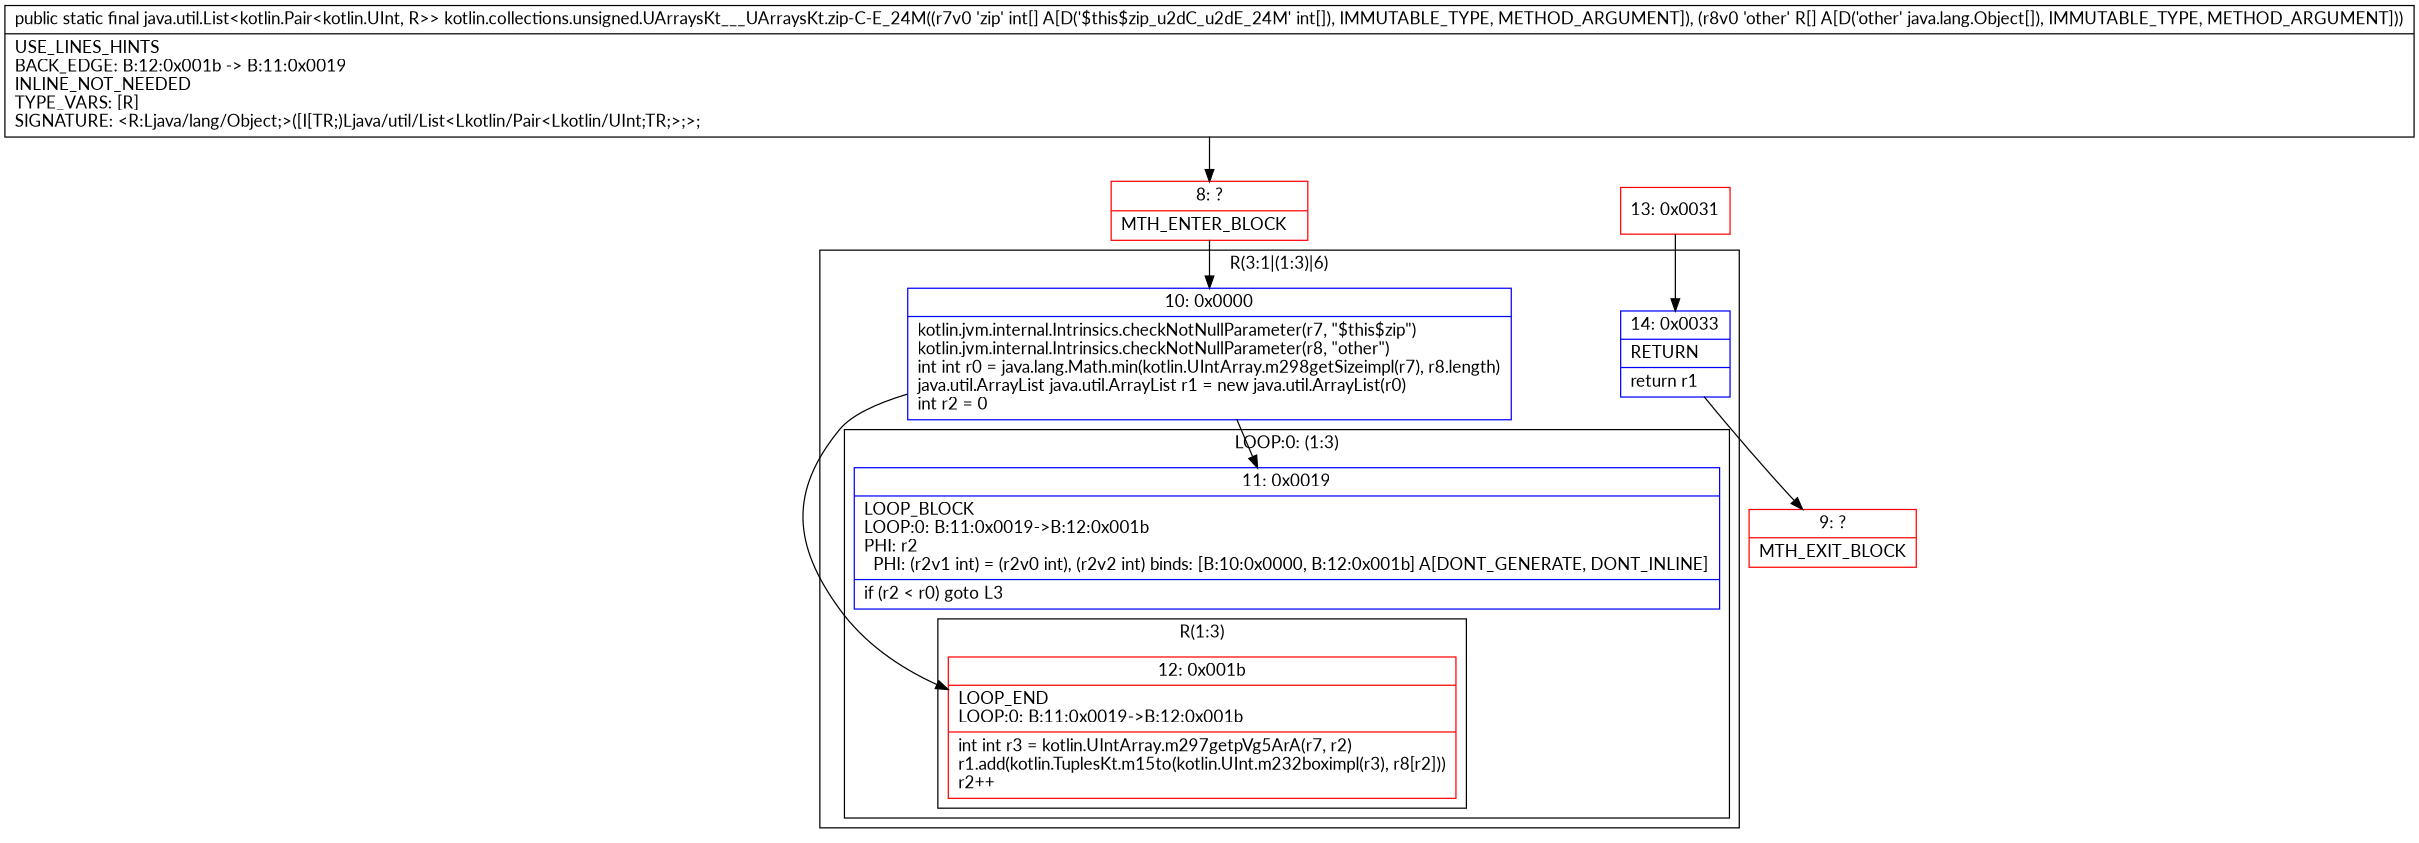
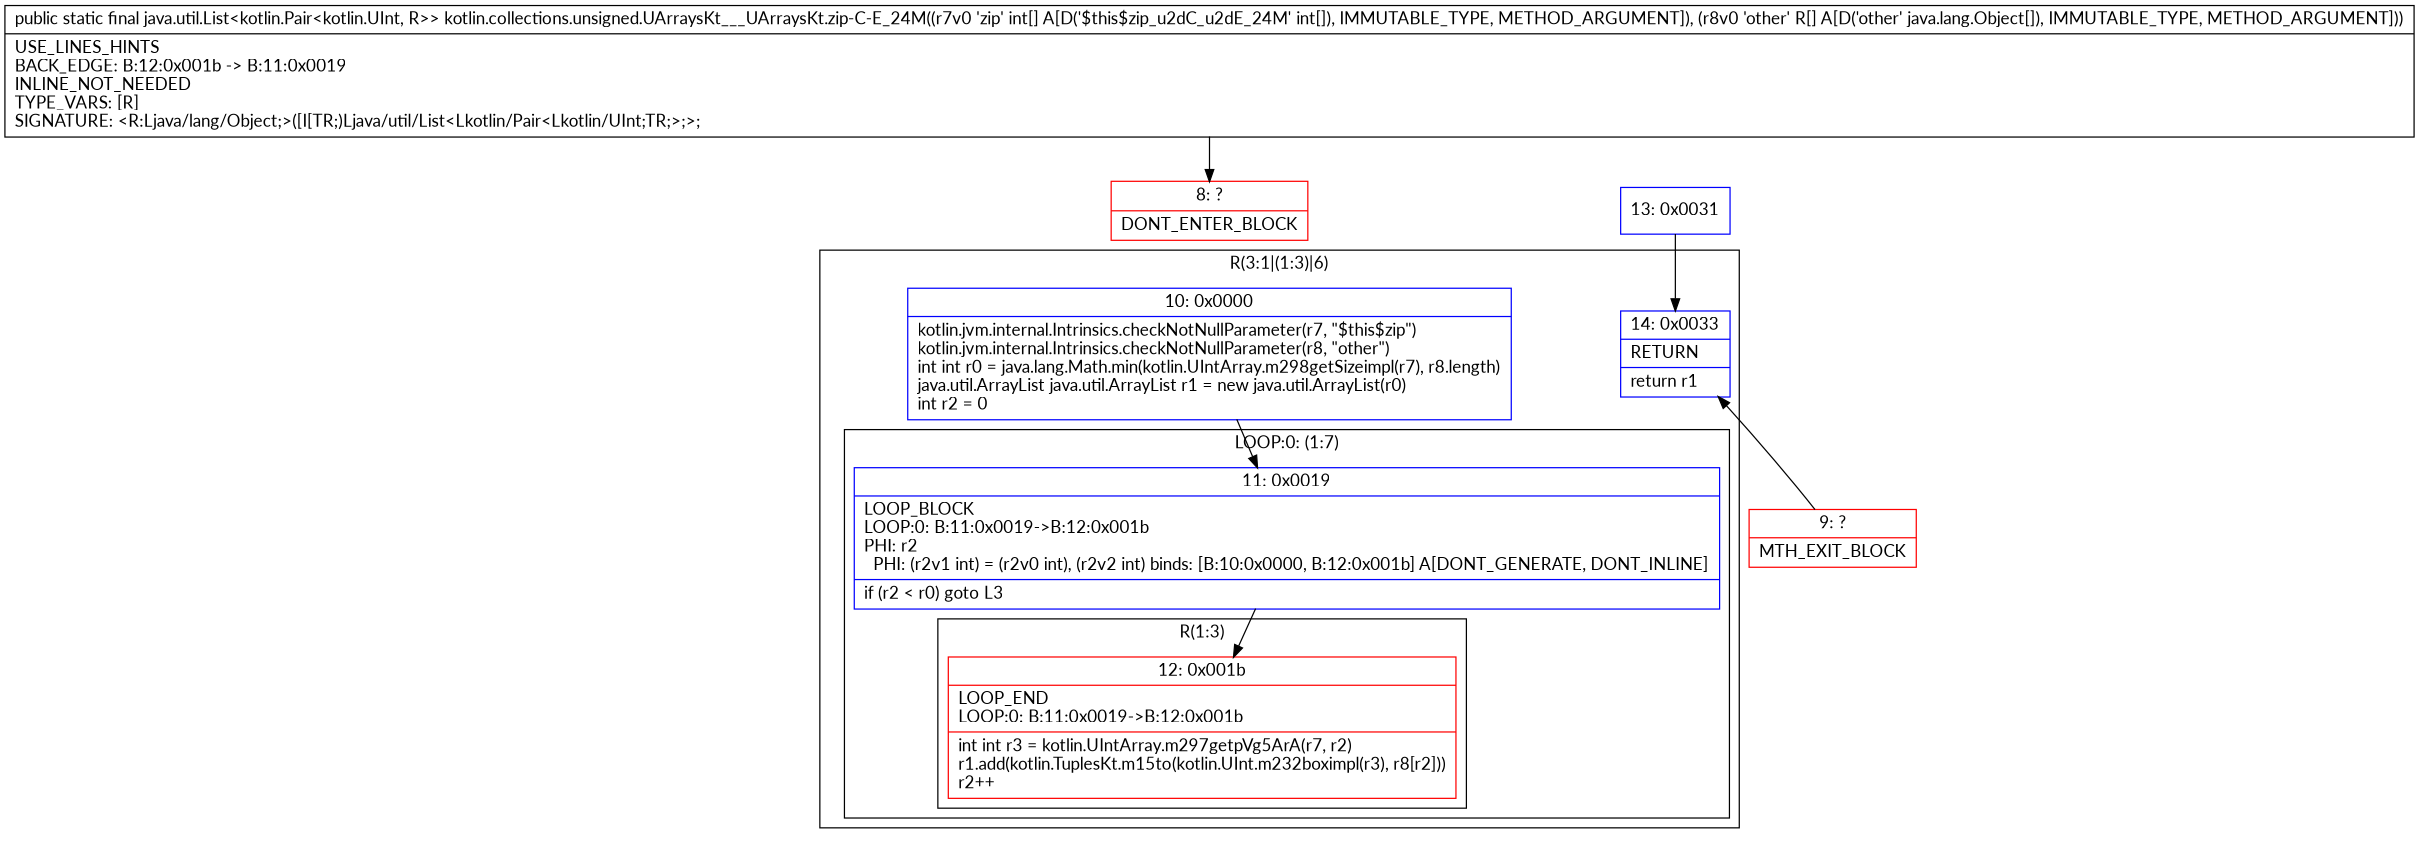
node "13: 0x0031": color red -> blue
node "8: ?": text "MTH_ENTER_BLOCK" -> "DONT_ENTER_BLOCK"
edge "8: ?" -> "10: 0x0000": removed
cluster "LOOP:0: (1:3)": label "LOOP:0: (1:3)" -> "LOOP:0: (1:7)"
edge "14: 0x0033" -> "9: ?": reversed
edge "10: 0x0000" -> "12: 0x001b": now "11: 0x0019" -> "12: 0x001b"
